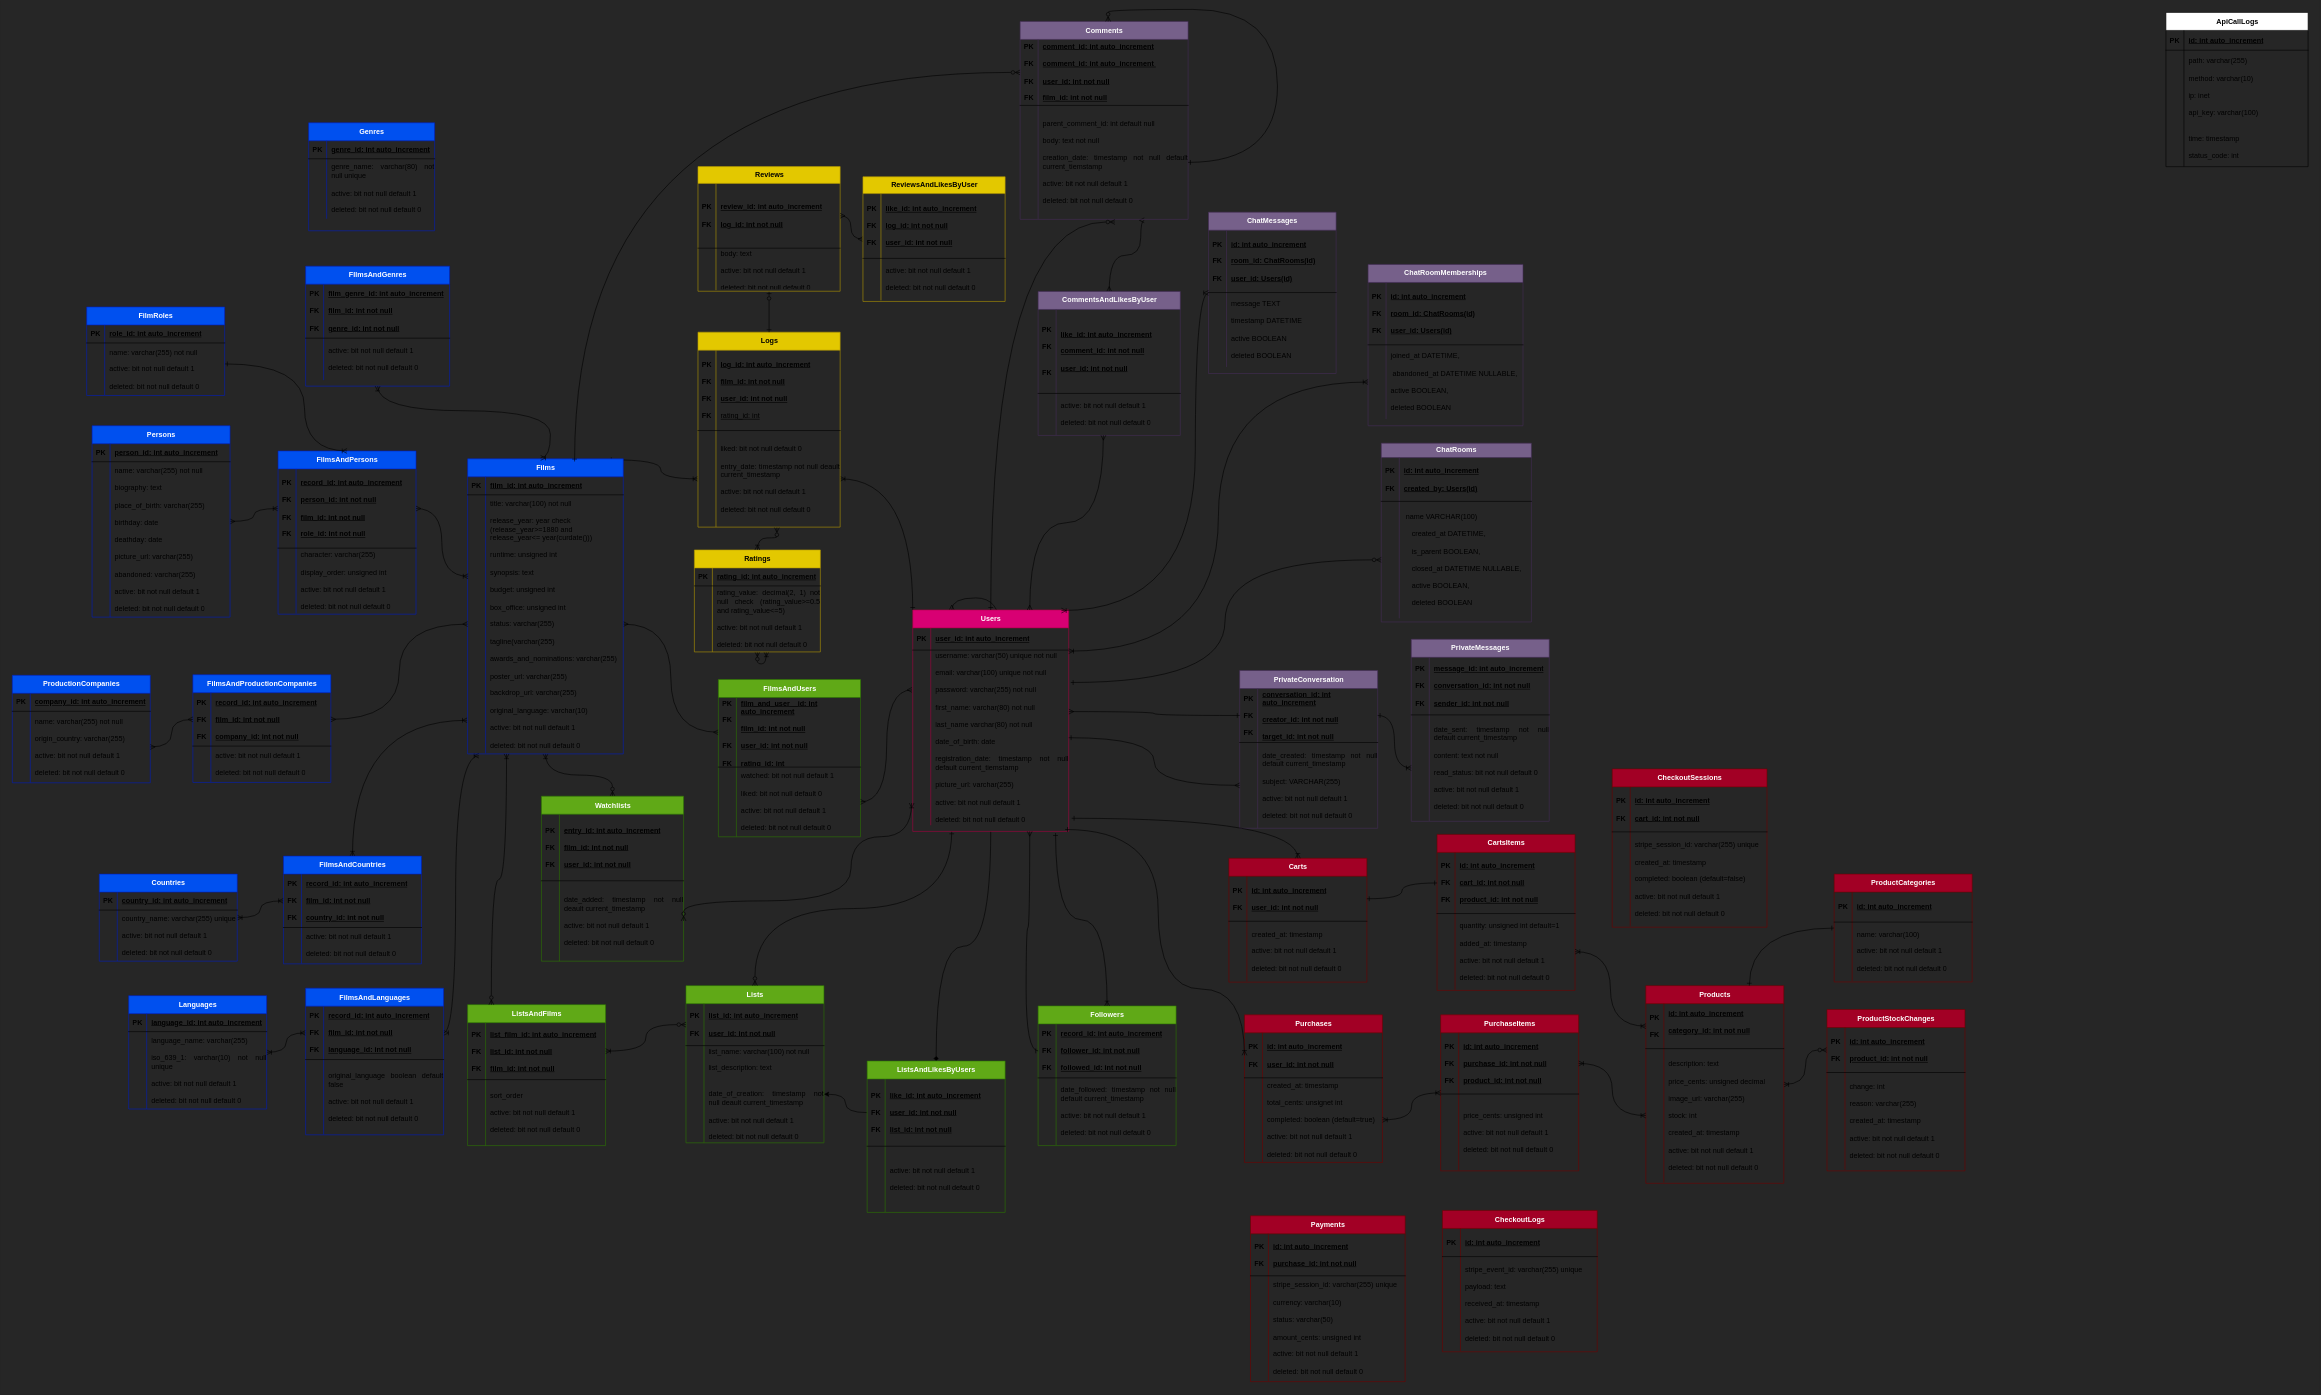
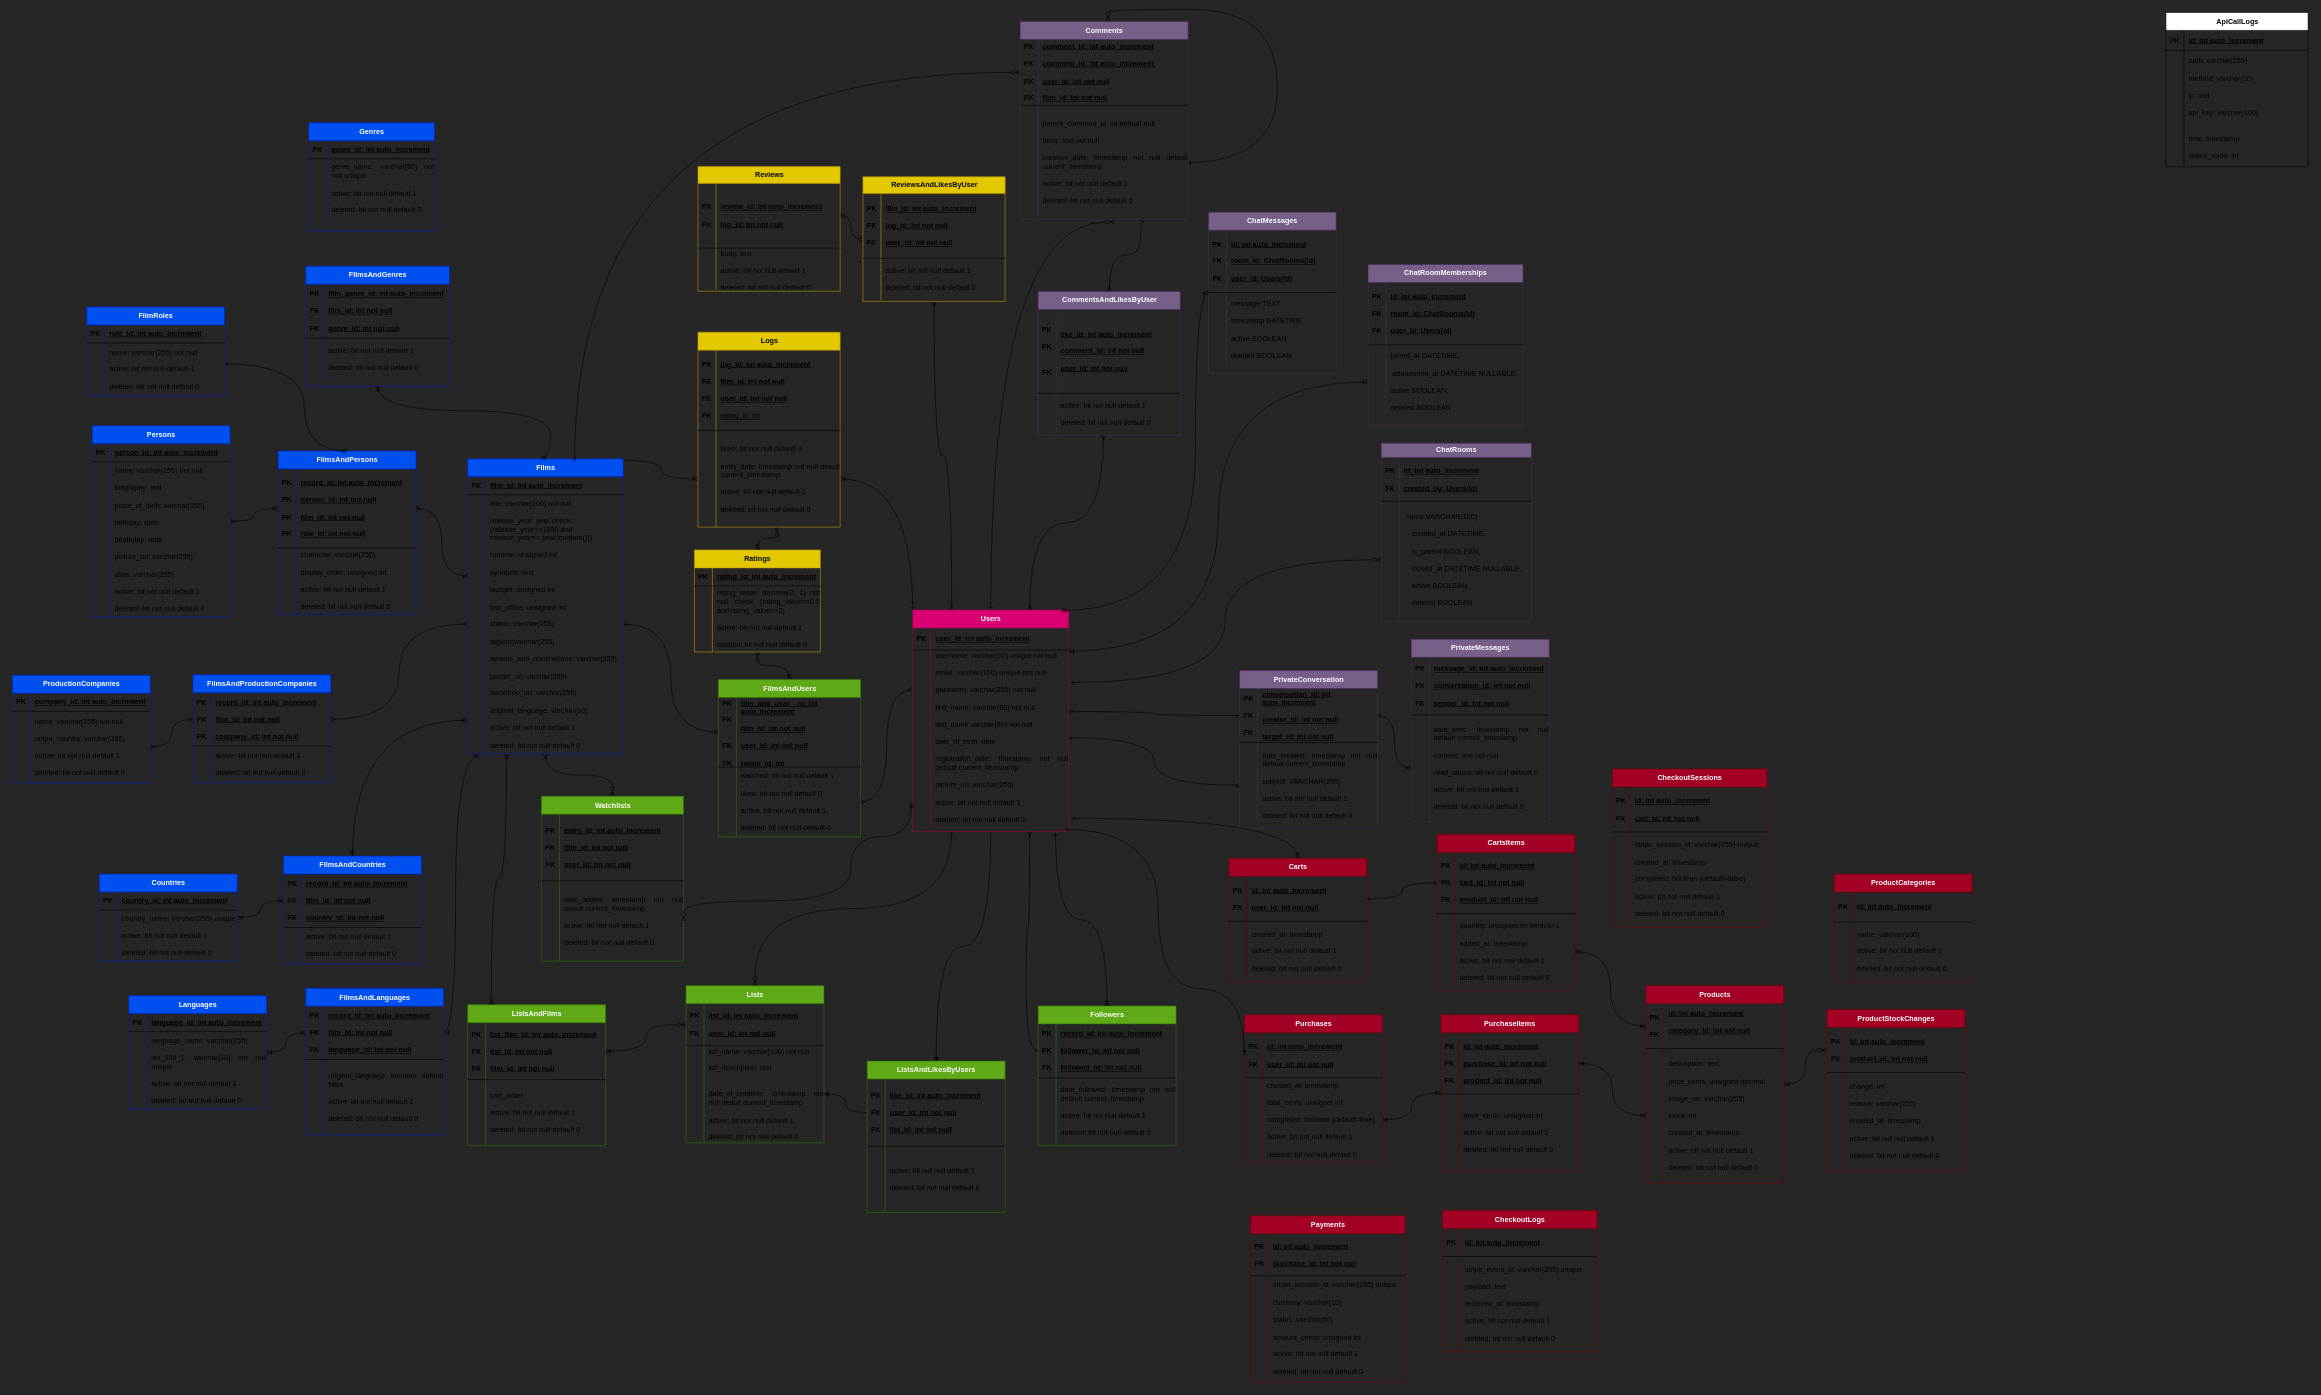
edge "Reviews" -- "Logs": removed
node "name: varchar(255) not null biography: text place_of_birth: varchar(255) birthday: date deathday: date picture_url: varchar(255) abandoned: varchar(255) active: bit not null default 1 deleted: bit not null default 0": label "name: varchar(255) not null biography: text place_of_birth: varchar(255) birthday: date deathday: date picture_url: varchar(255) abandoned: varchar(255) active: bit not null default 1 deleted: bit not null default 0" -> "name: varchar(255) not null biography: text place_of_birth: varchar(255) birthday: date deathday: date picture_url: varchar(255) alias: varchar(255) active: bit not null default 1 deleted: bit not null default 0"
edge "user_id: int auto_increment" -- "Users": now "ReviewsAndLikesByUser" -- "Users"
edge "Ratings" -- "rating_value: decimal(2, 1) not null check (rating_value>=0.5 and rating_value<=5) active: bit not null default 1 deleted: bit not null default 0": now "Ratings" -- "FilmsAndUsers"
edge "ProductCategories" -- "Products": removed
